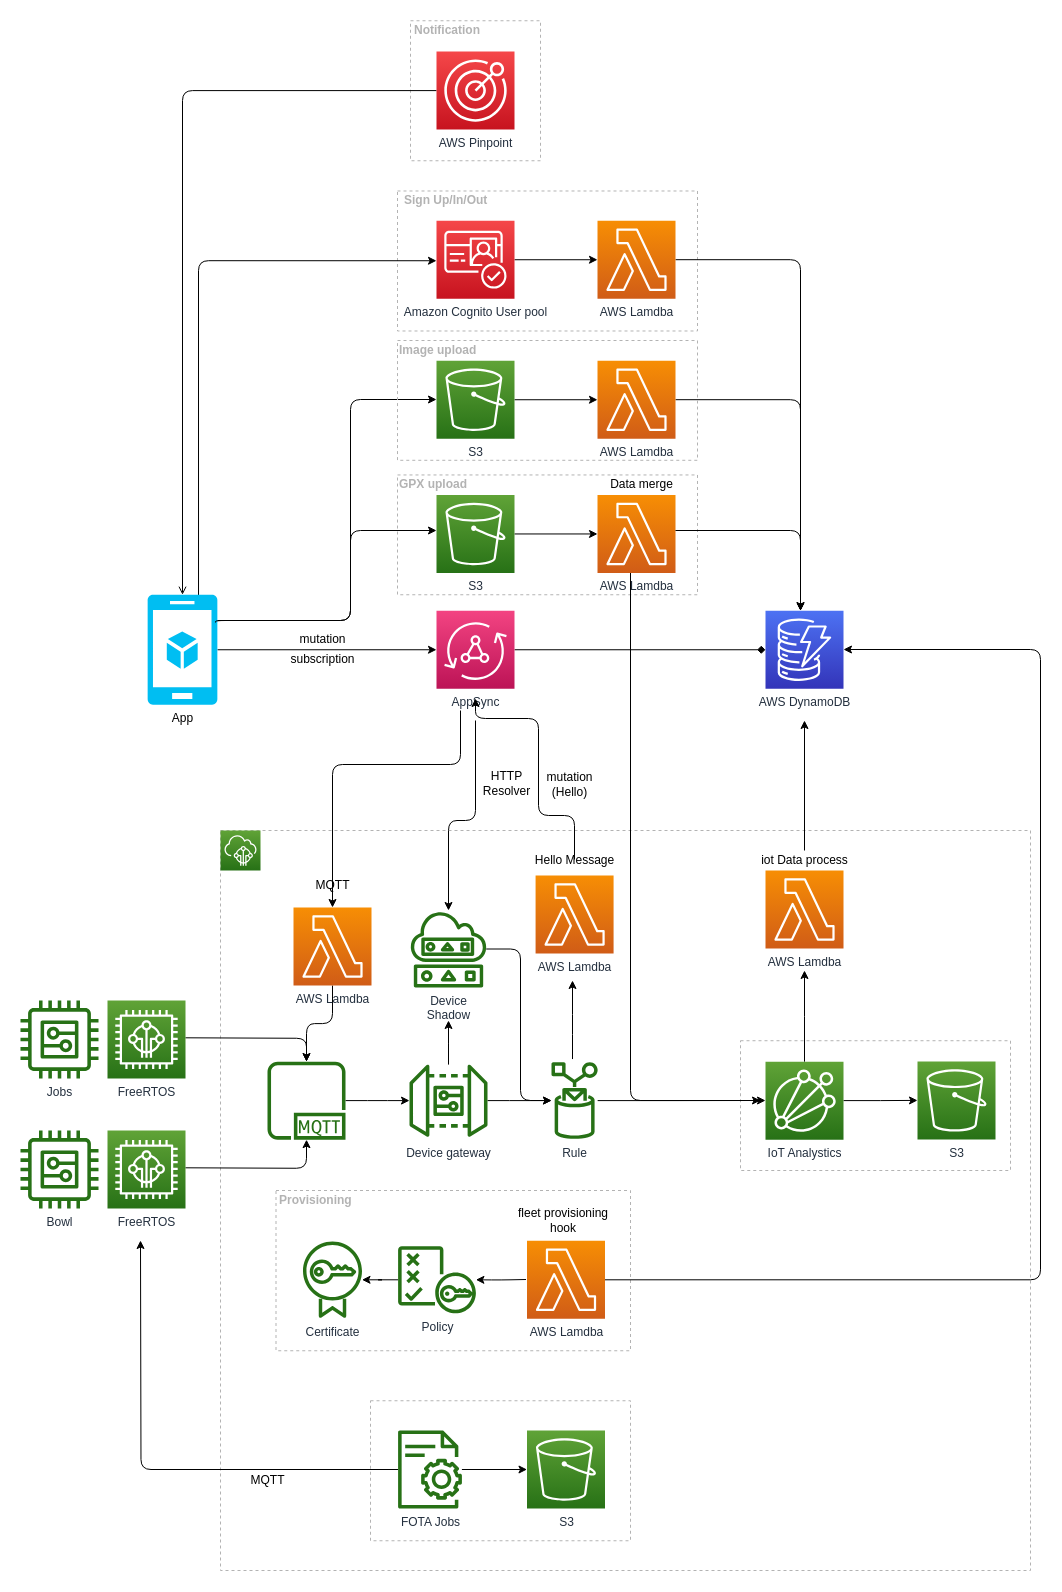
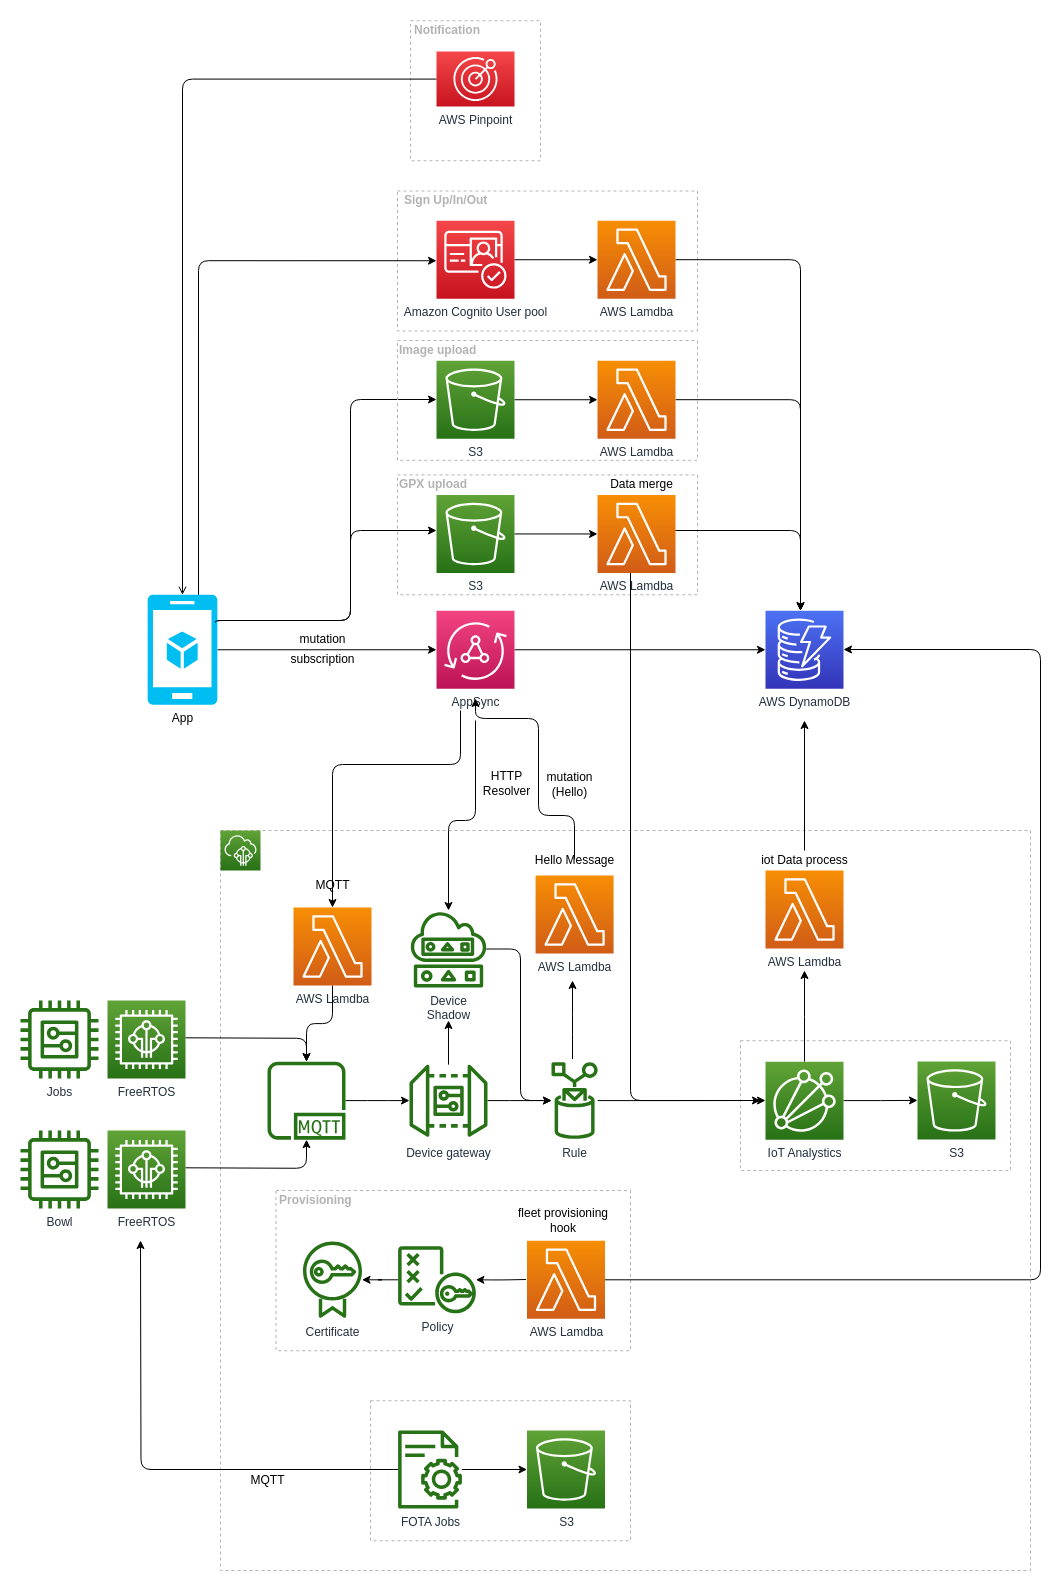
node "AWS Pinpoint": size 78x78 -> 78x55
edge "AppSync" -> "AWS DynamoDB": arrowhead diamond -> classic
